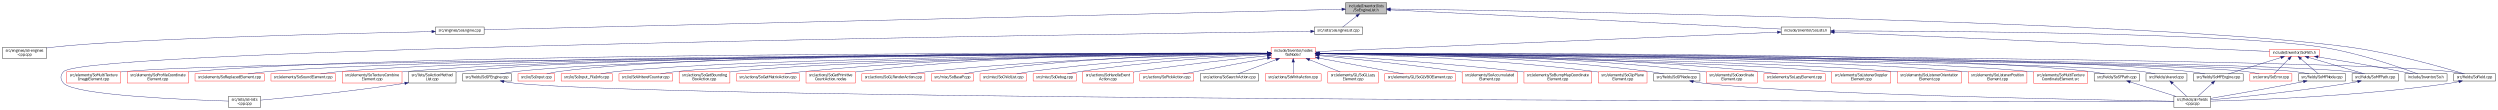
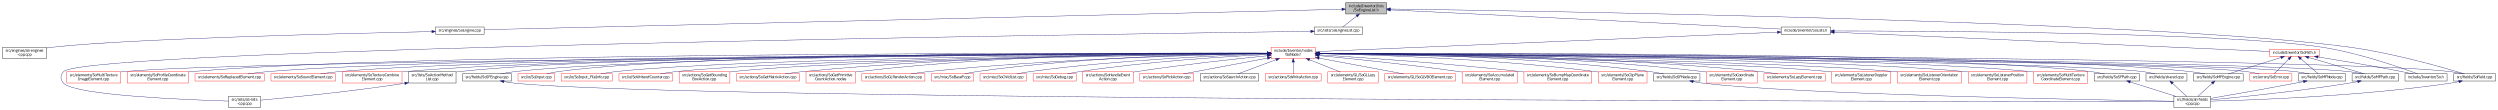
node "src/elements/SoMultiTexture CoordinateElement.src": label "src/elements/SoMultiTexture CoordinateElement.src" -> "src/elements/SoMultiTexture CoordinateElement.cpp"
